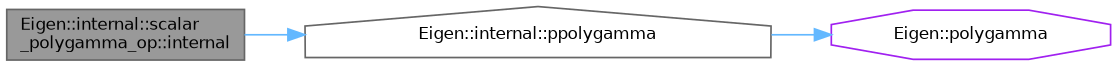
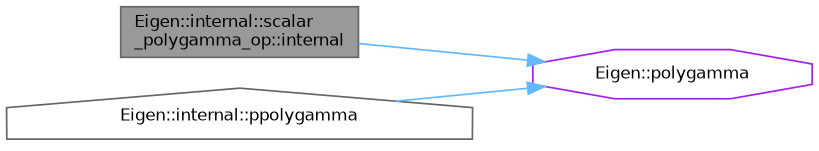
edge "Eigen::internal::scalar _polygamma_op::internal" -> "Eigen::internal::ppolygamma": now "Eigen::internal::scalar _polygamma_op::internal" -> "Eigen::polygamma"
